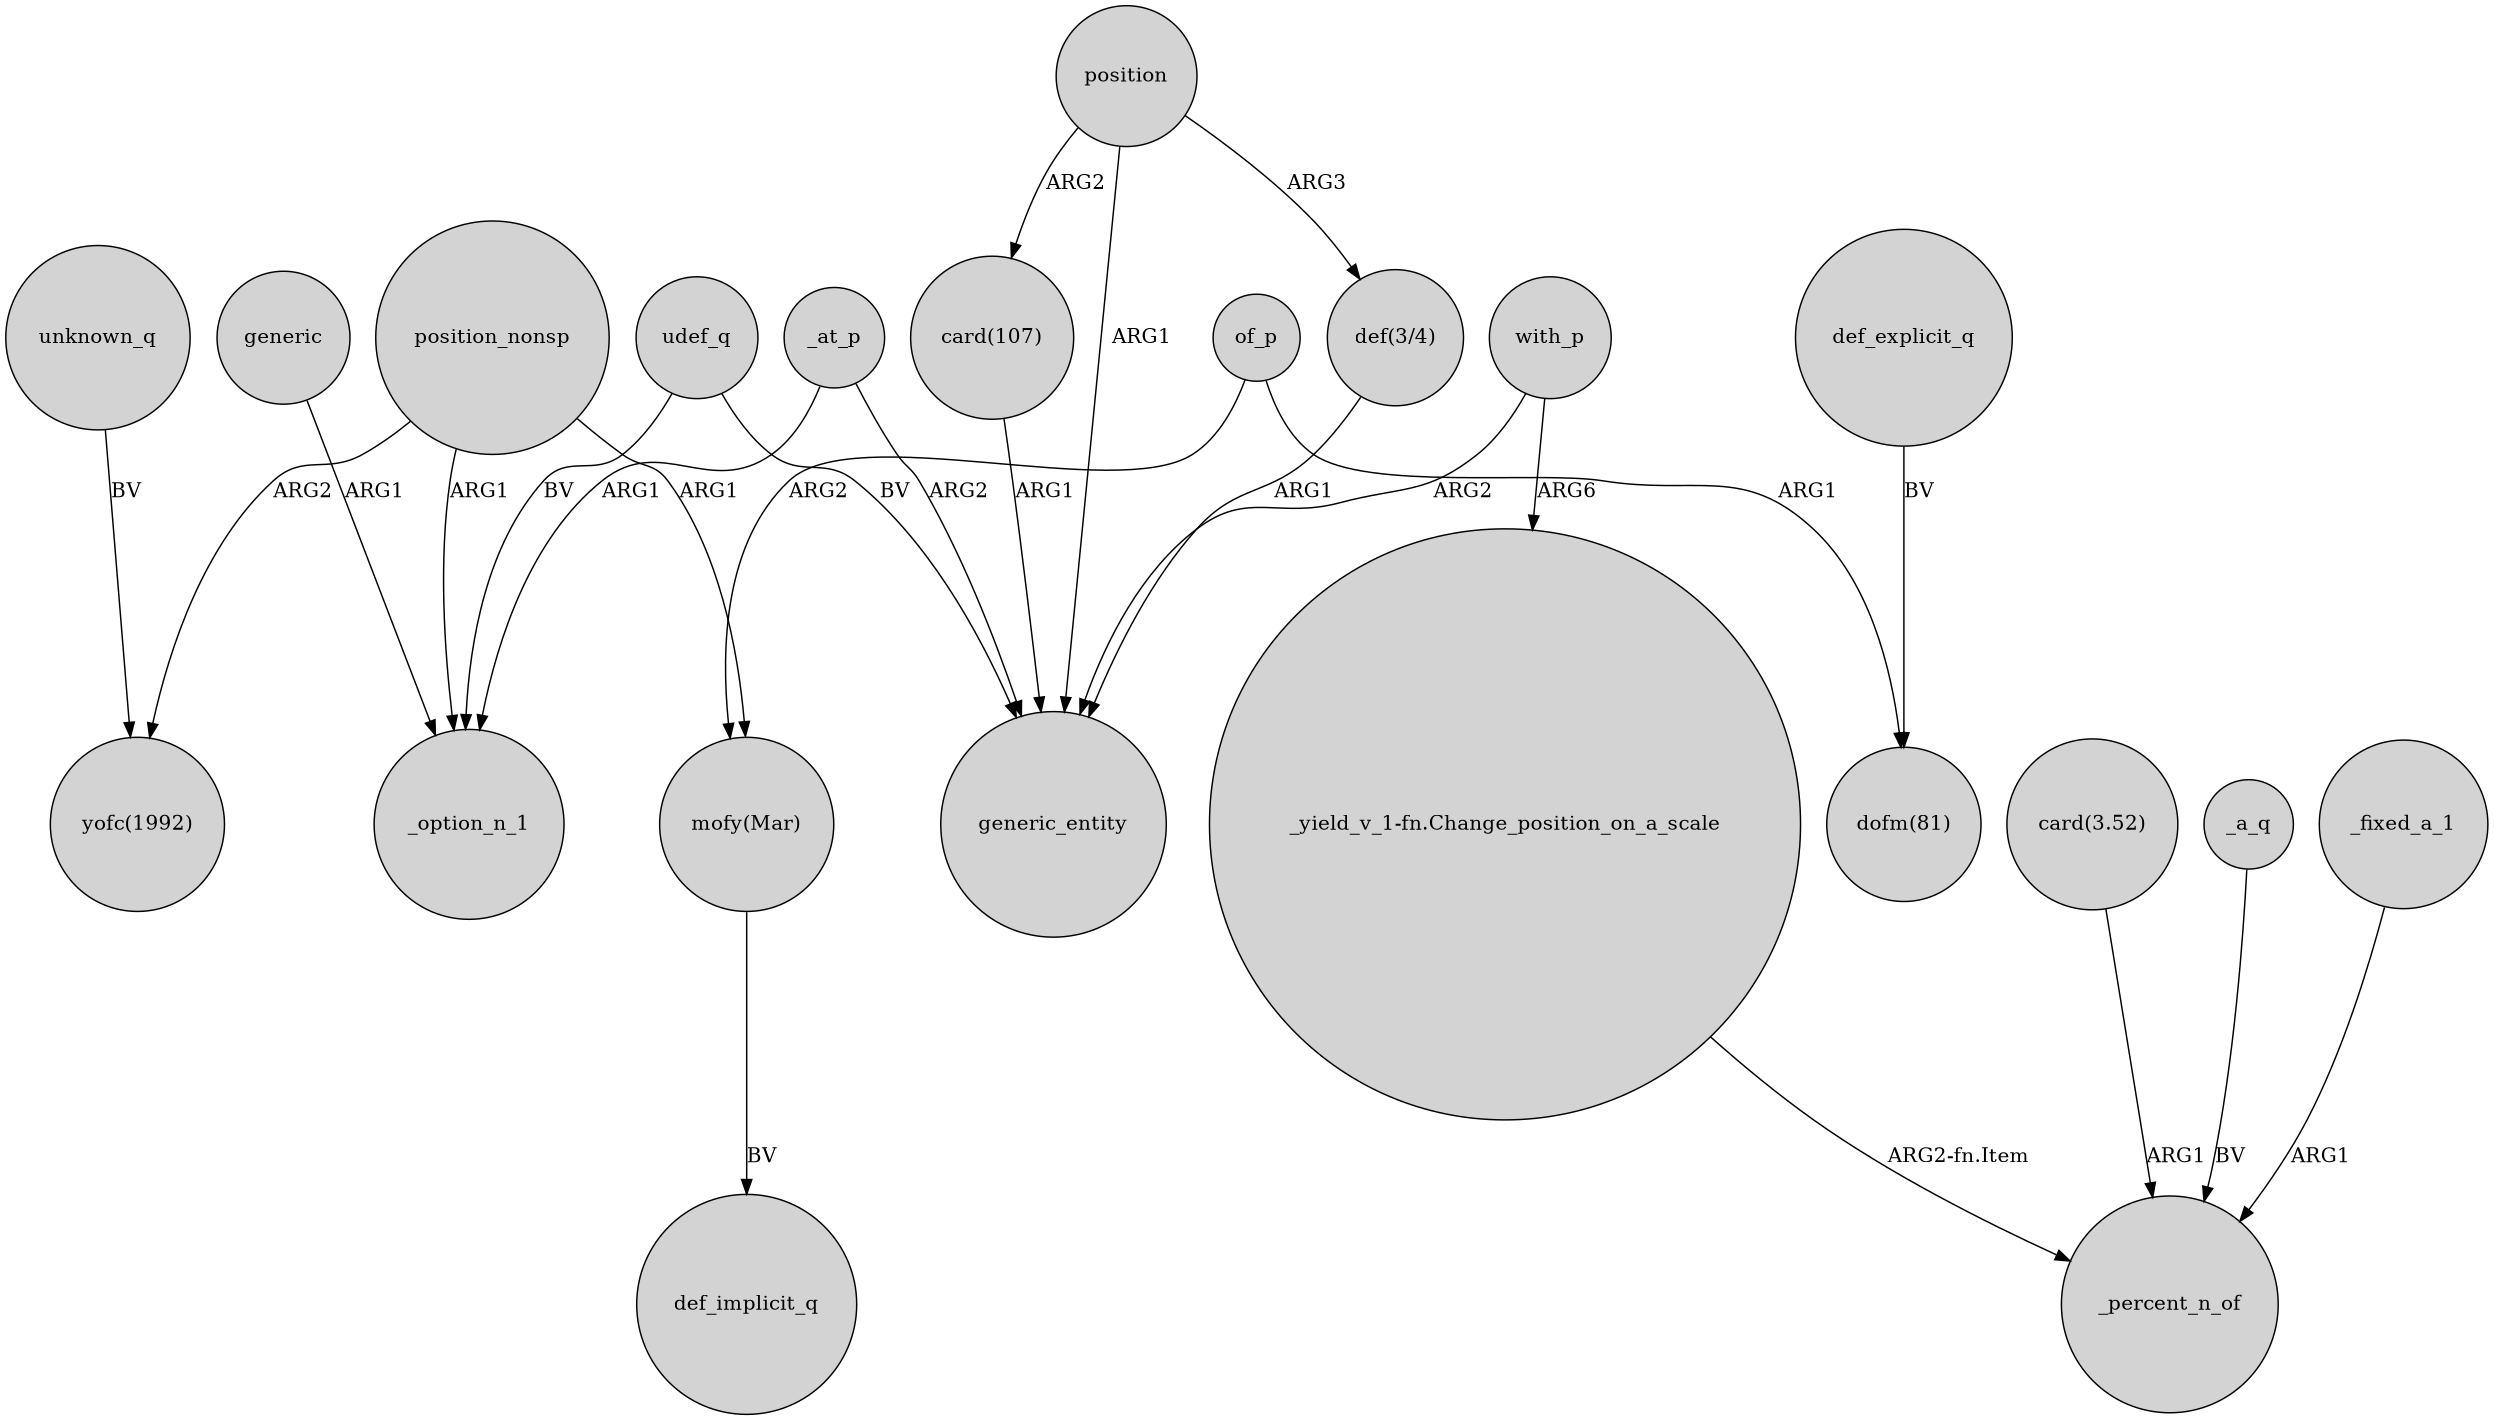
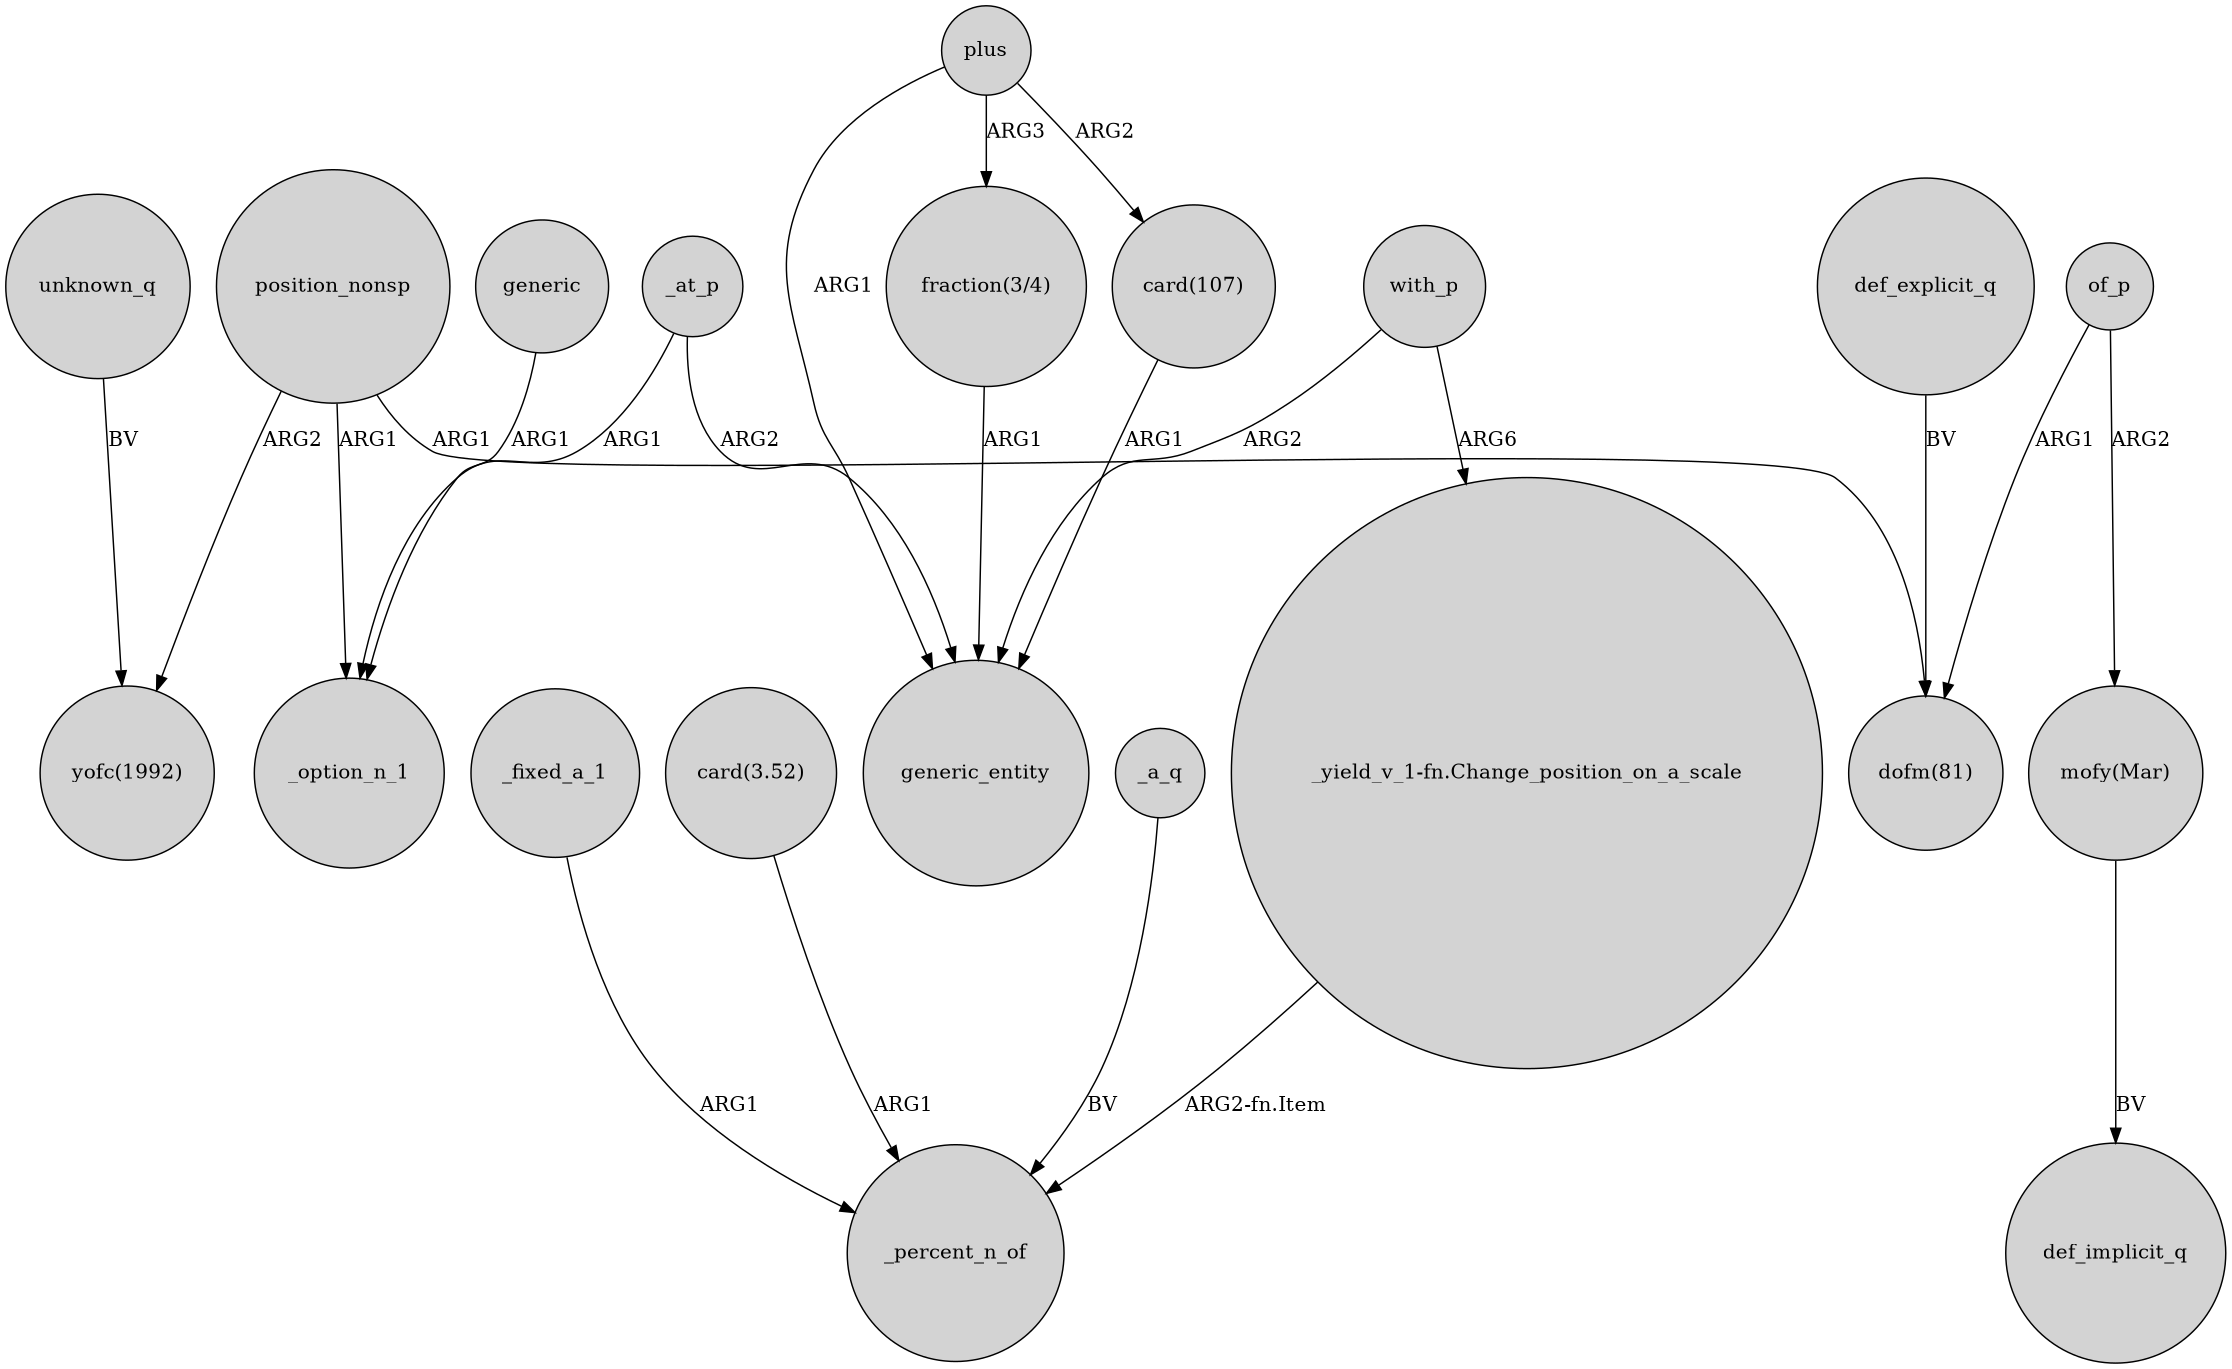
node "position": label "position" -> "plus"
node "udef_q": removed
node "def(3/4)": label "def(3/4)" -> "fraction(3/4)"
edge "position_nonsp" -> "mofy(Mar)": now "position_nonsp" -> "dofm(81)"
